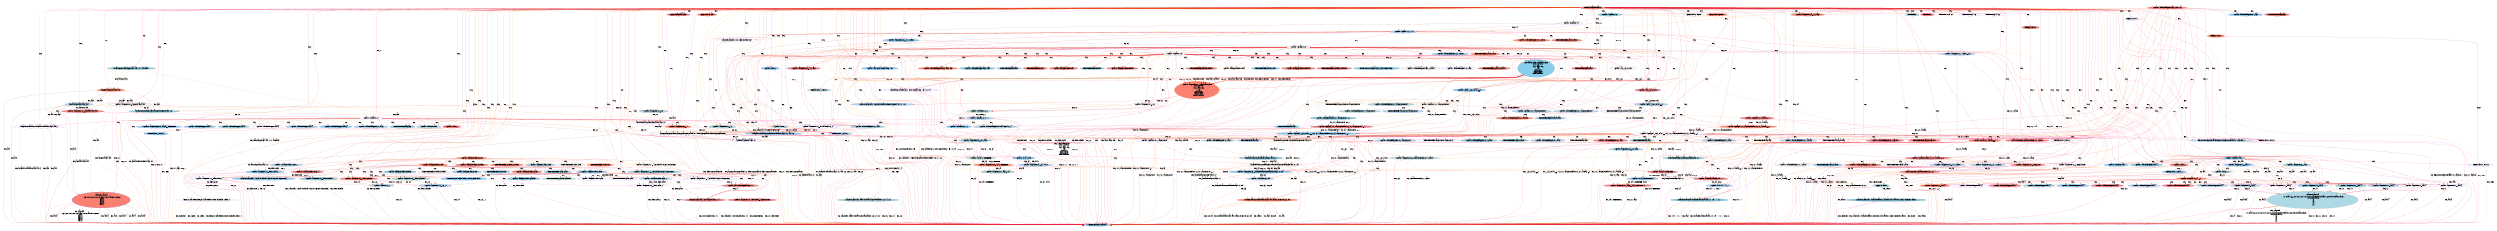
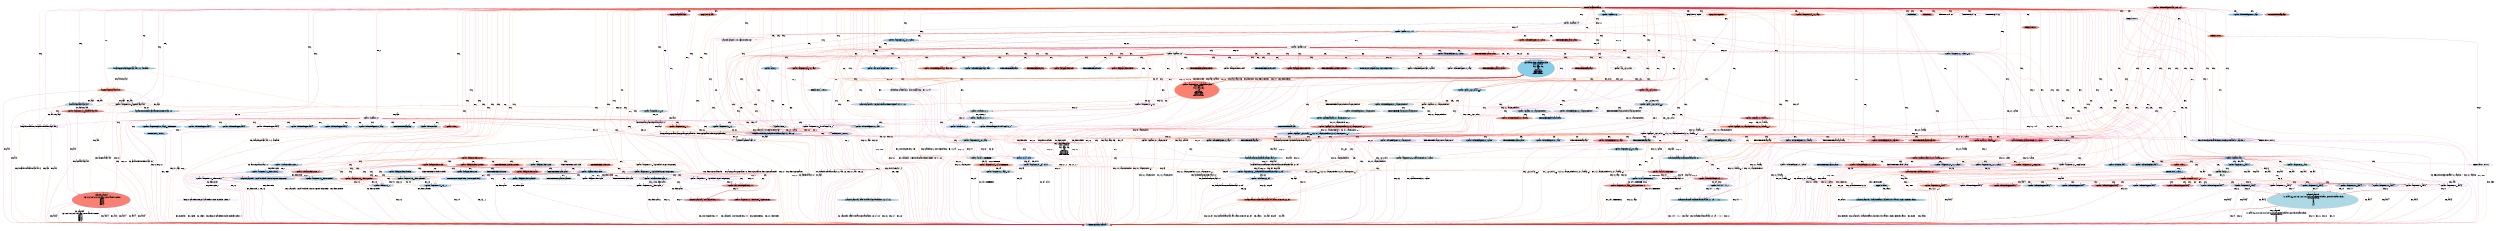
edge "(METHOD,hostapd_notif_assoc)" -> "(<operator>.assignment,v28 = dword_47CEC0[v27 - 2])": removed, label "DDG:"
edge "(METHOD,hostapd_notif_assoc)" -> "(<operator>.assignment,v16 = elems.rsn_ie - 2)": label "ASSOC: " -> "DDG: "
